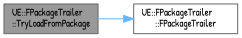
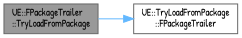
node "UE::FPackageTrailer ::FPackageTrailer": label "UE::FPackageTrailer ::FPackageTrailer" -> "UE::TryLoadFromPackage ::FPackageTrailer"
